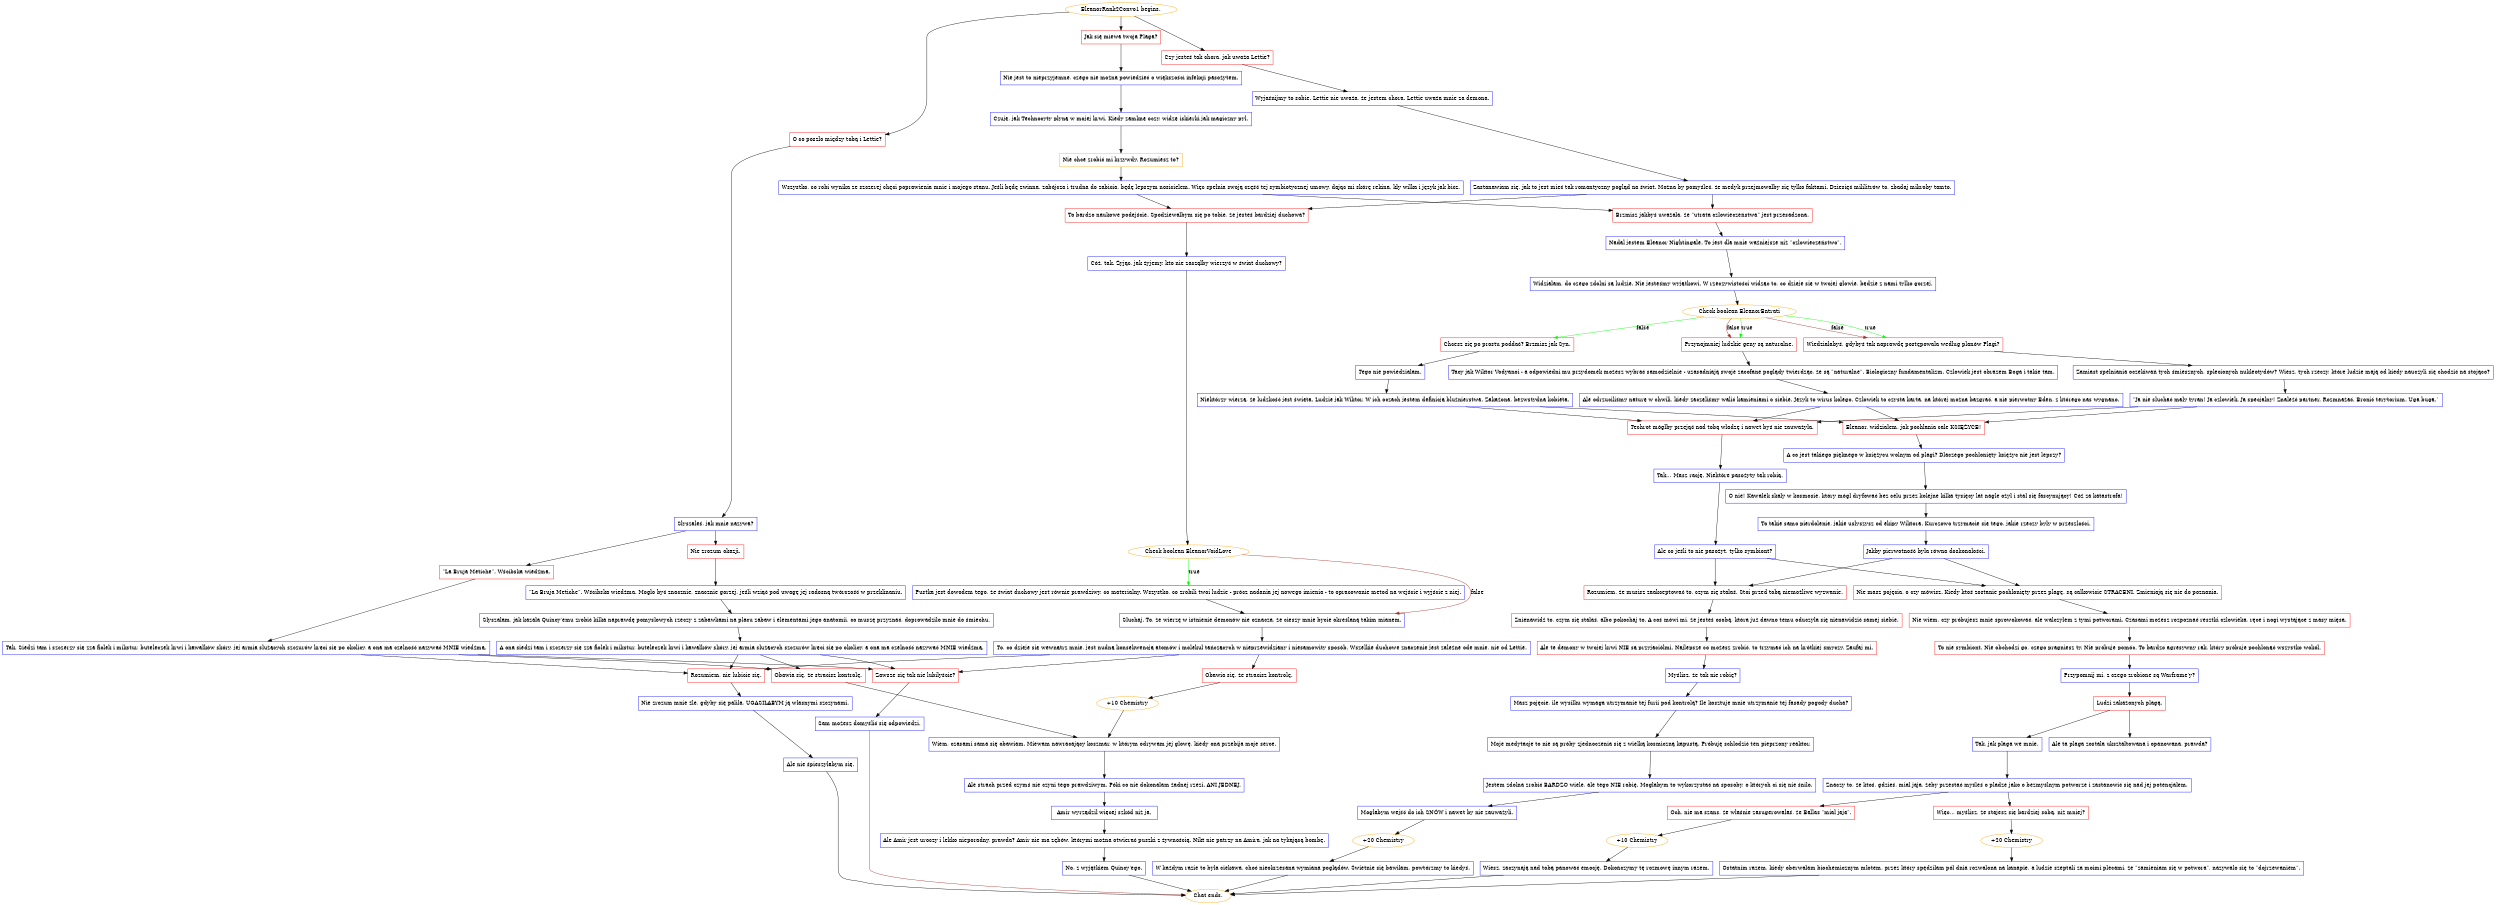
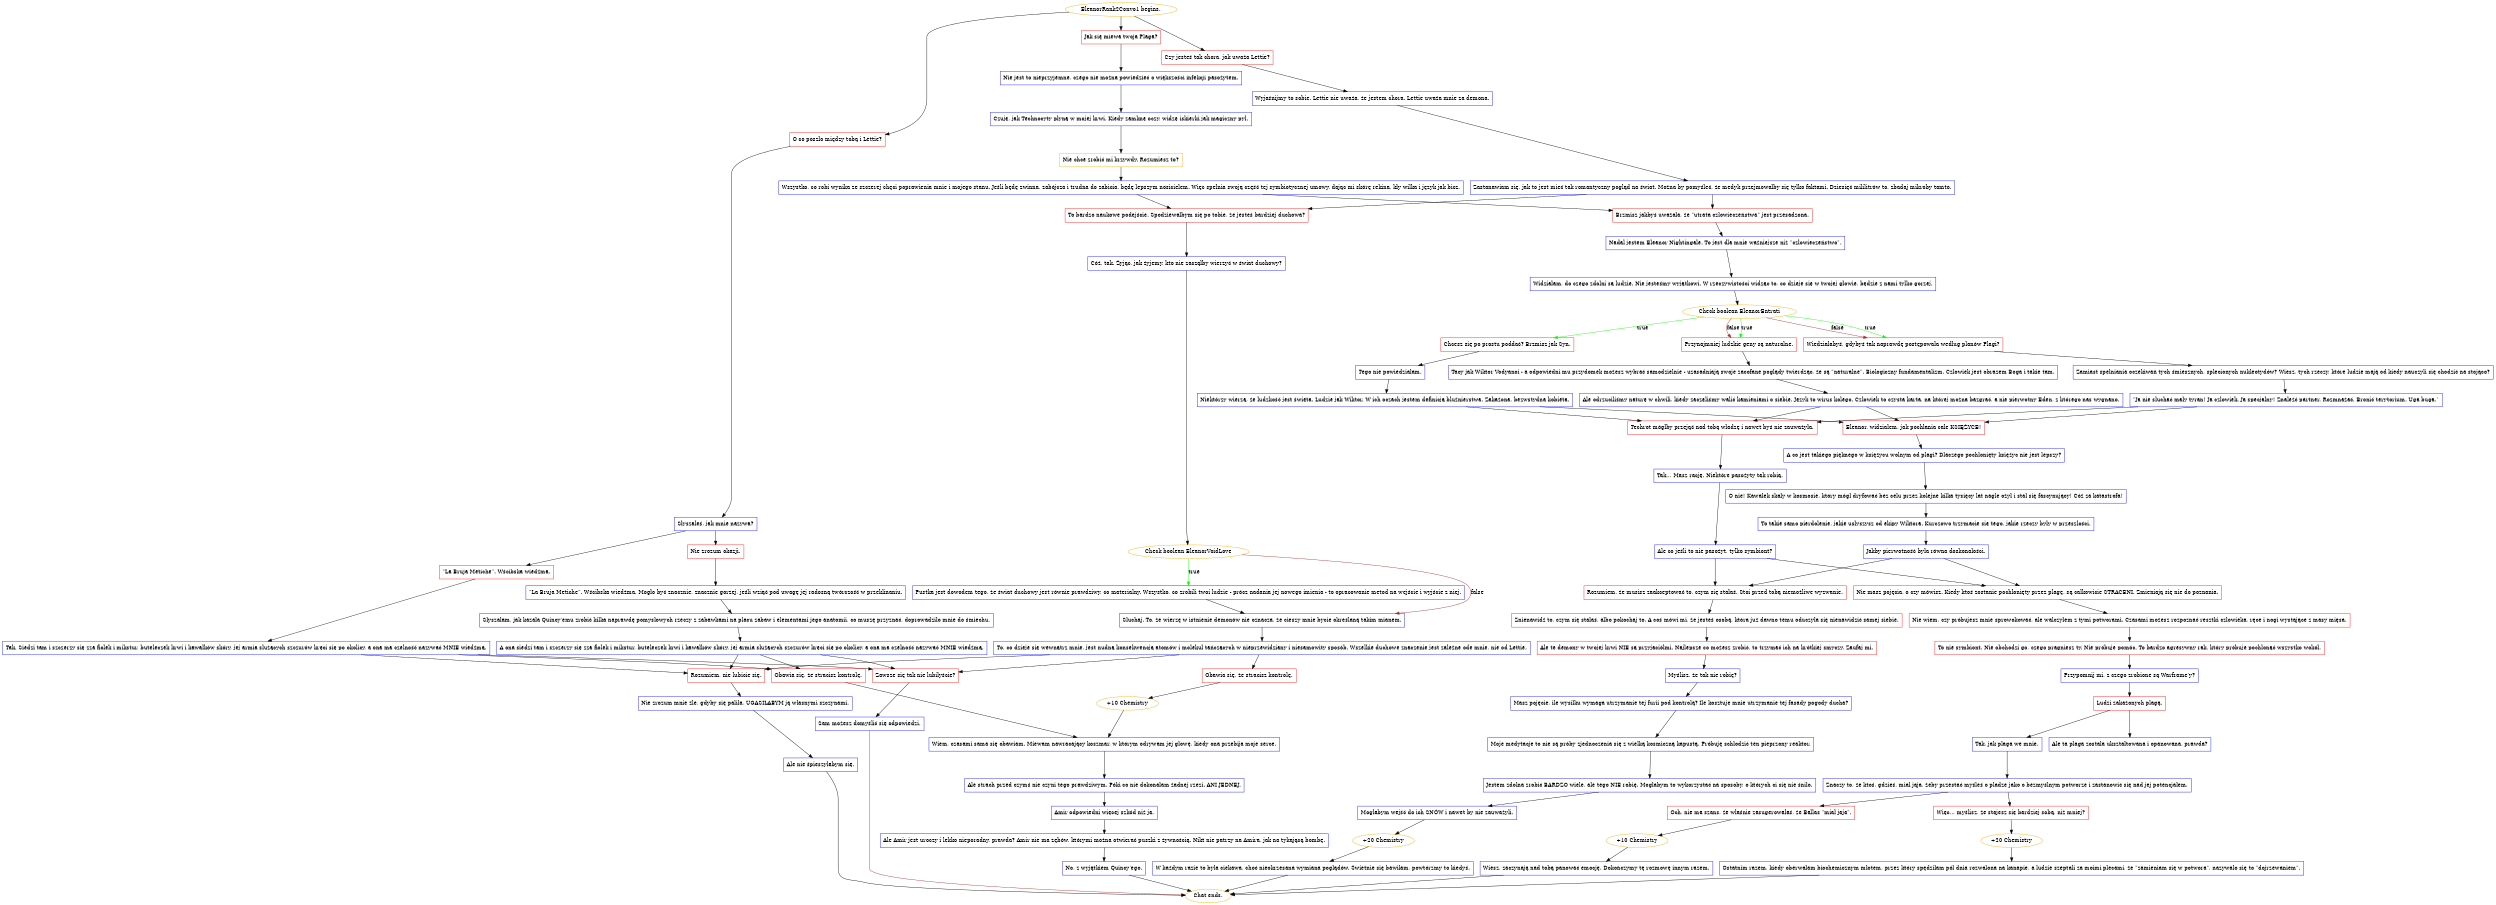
edge "Check boolean EleanorEntrati" -> "Chcesz się po prostu poddać? Brzmisz jak Syn.": label "false" -> "true"
node "Amir wyrządził więcej szkód niż ja.": label "Amir wyrządził więcej szkód niż ja." -> "Amir odpowiedni więcej szkód niż ja."
